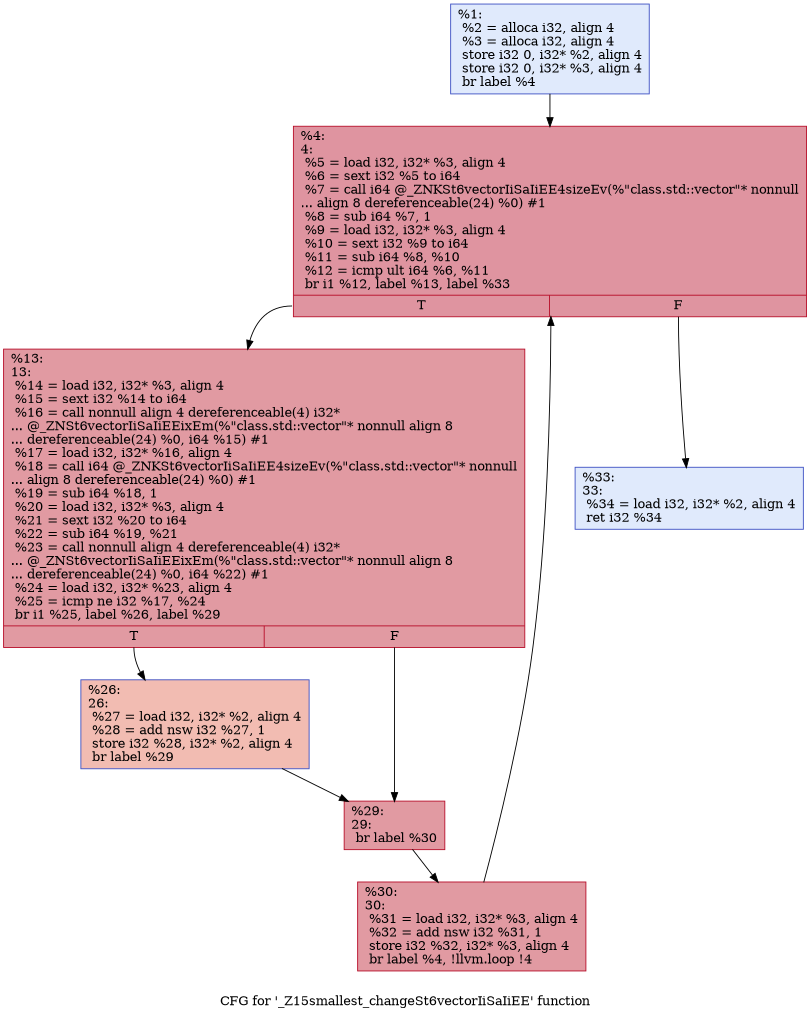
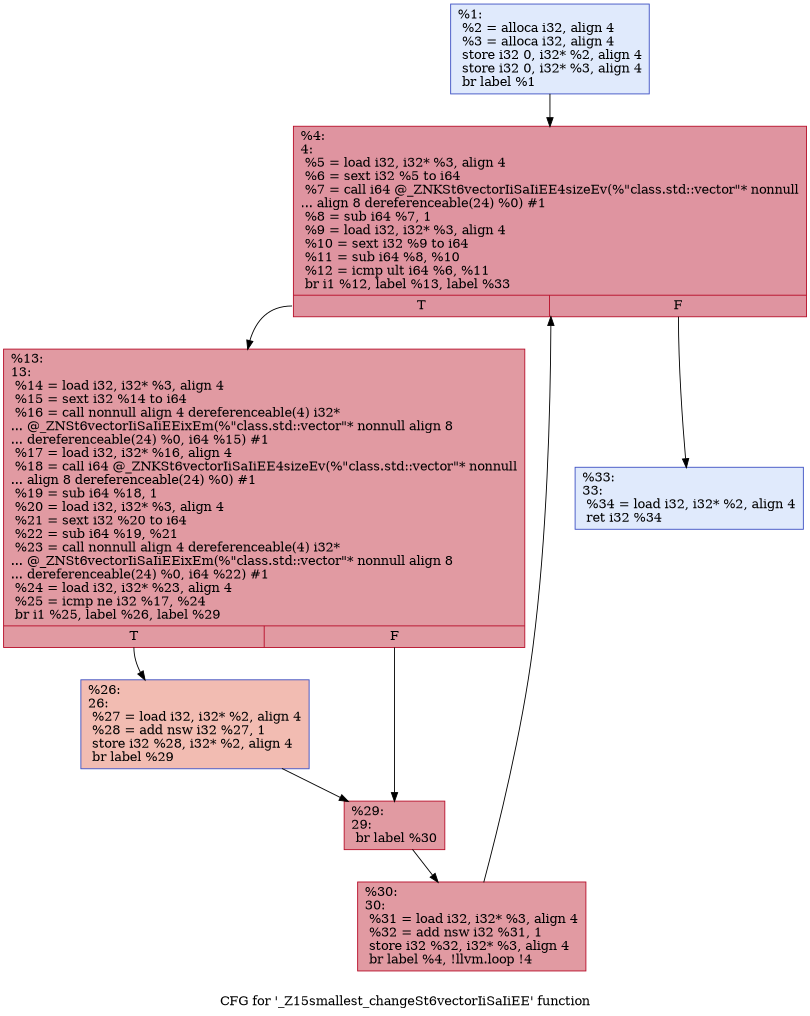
node "%1:": text "br label %4" -> "br label %1"
